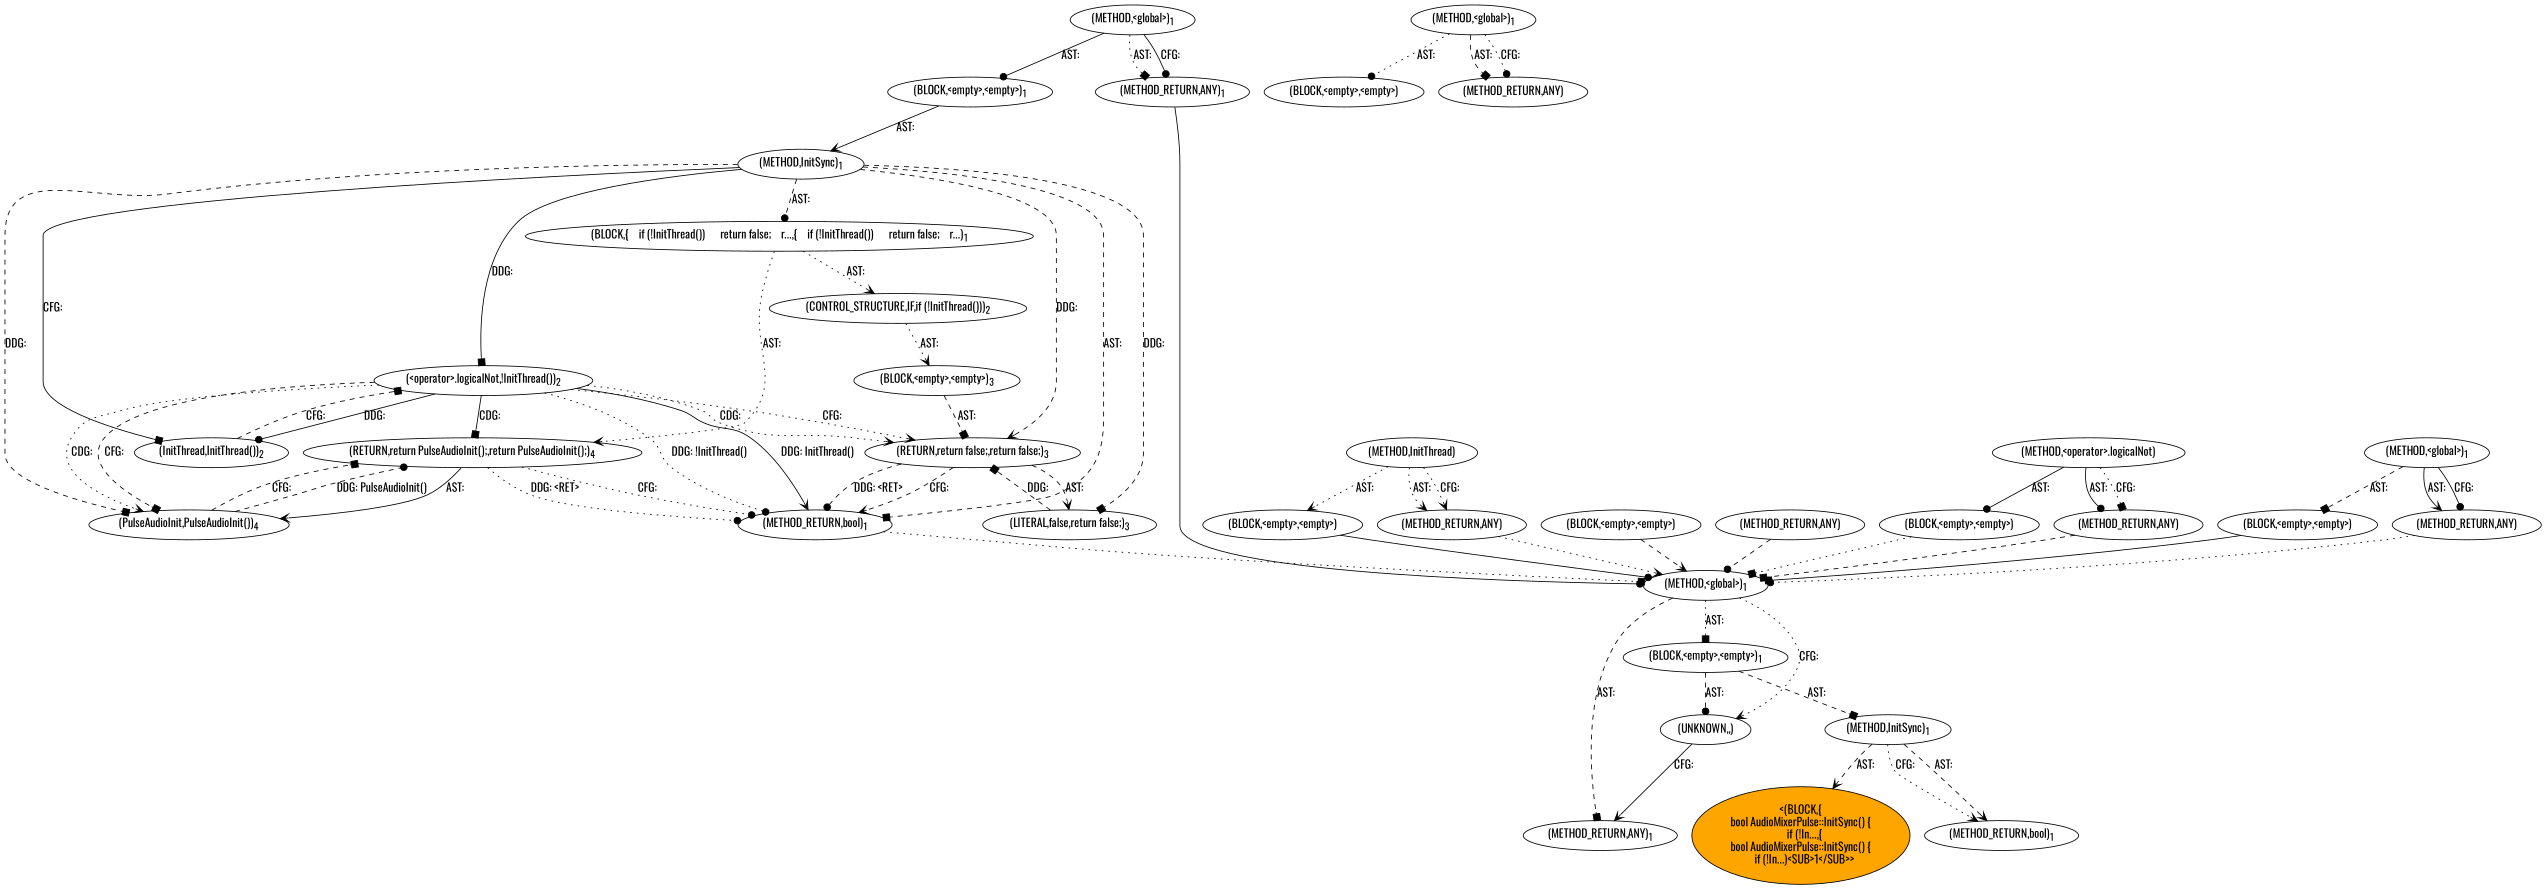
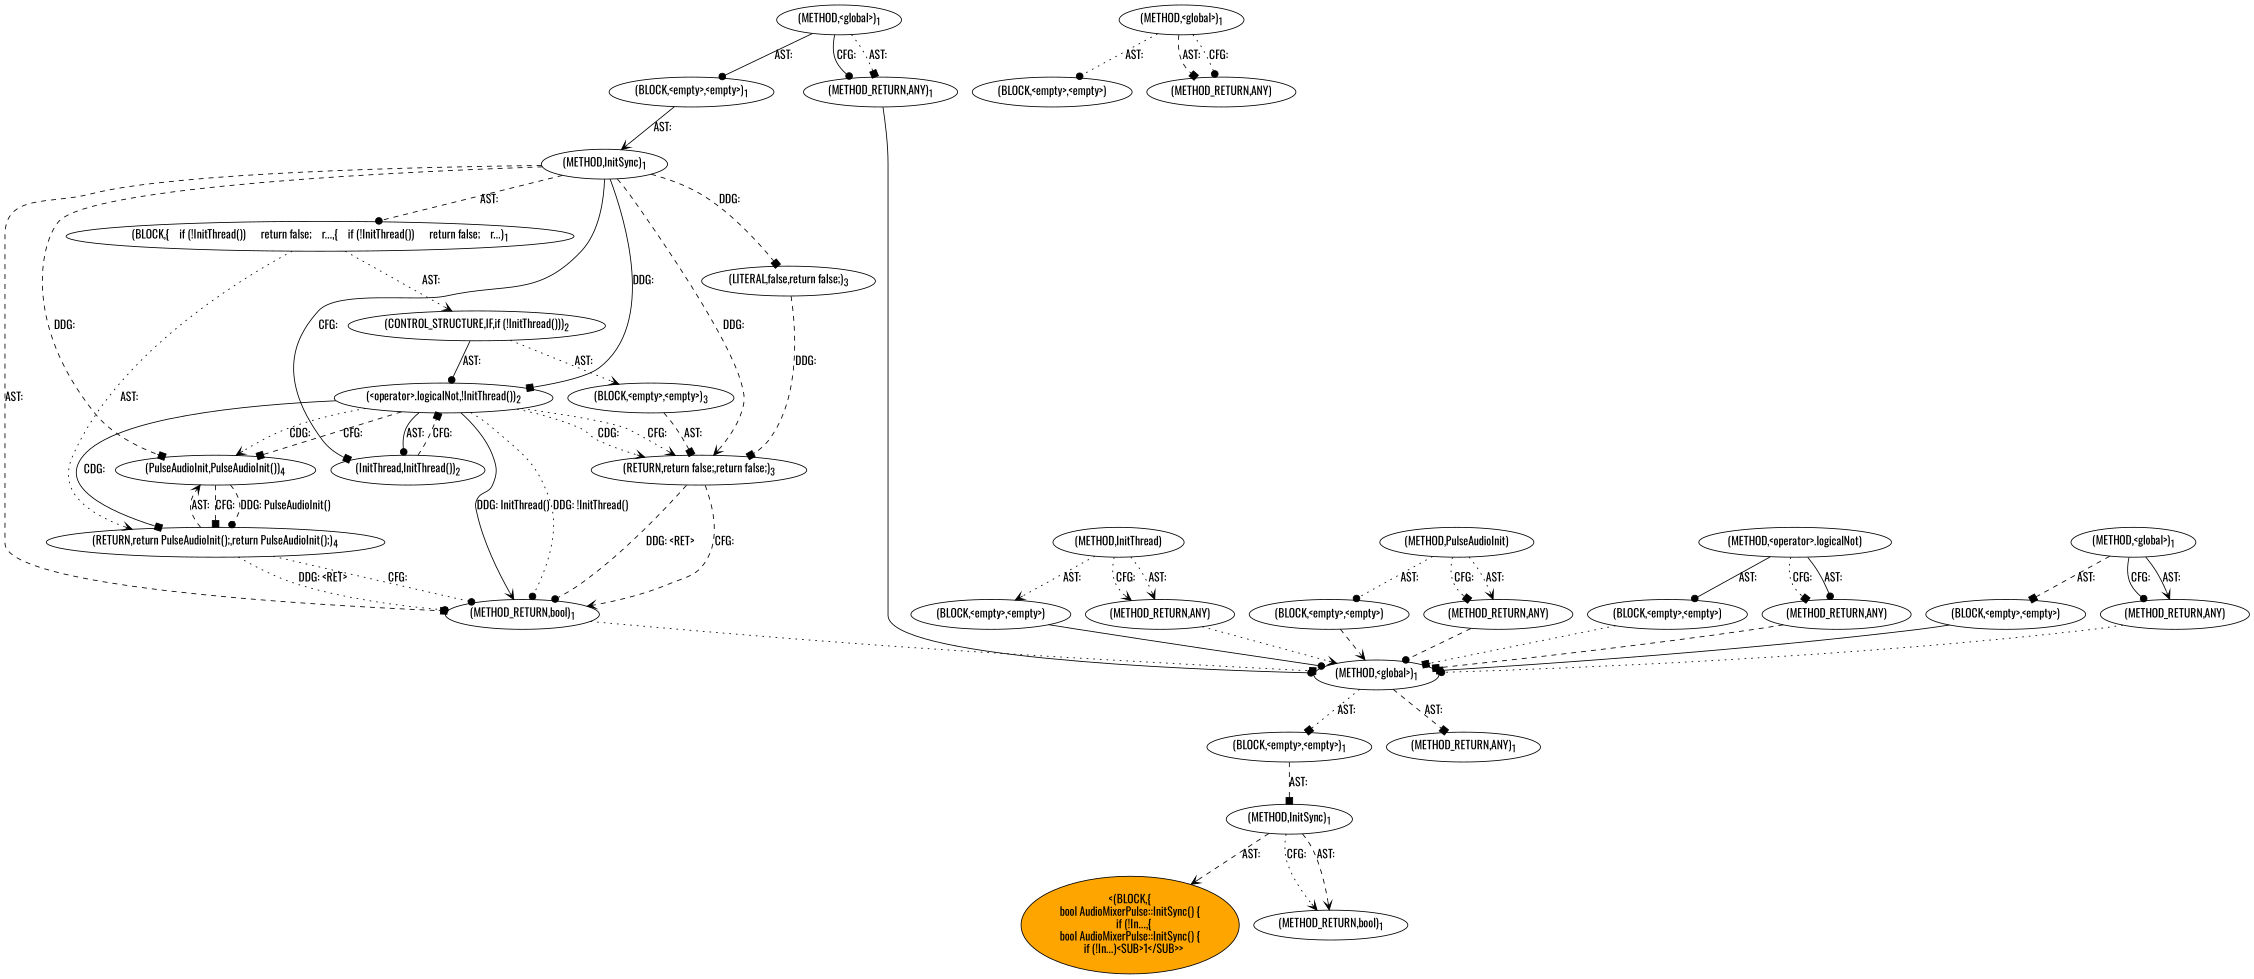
edge "(CONTROL_STRUCTURE,IF,if (!InitThread()))" -> "(<operator>.logicalNot,!InitThread())": added, label "AST:"
edge "(<operator>.logicalNot,!InitThread())" -> "(InitThread,InitThread())": label "DDG: " -> "AST: "
edge "(RETURN,return false;,return false;)" -> "(LITERAL,false,return false;)": removed, label "AST:"
edge "(RETURN,return PulseAudioInit();,return PulseAudioInit();)" -> "(PulseAudioInit,PulseAudioInit())": style solid -> dashed
node "(METHOD,PulseAudioInit)": added
node "(UNKNOWN,,)": removed
